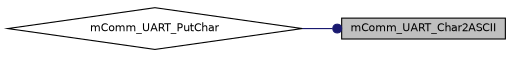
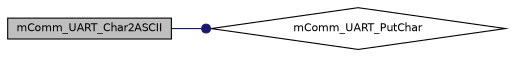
edge "mComm_UART_PutChar" -> "mComm_UART_Char2ASCII": reversed
